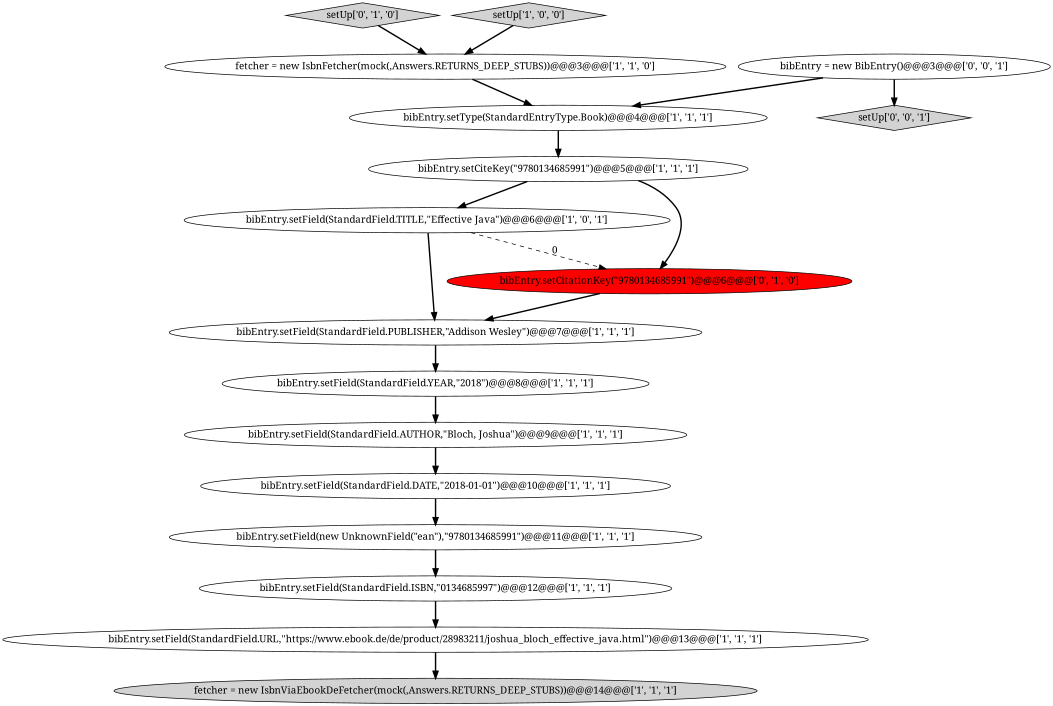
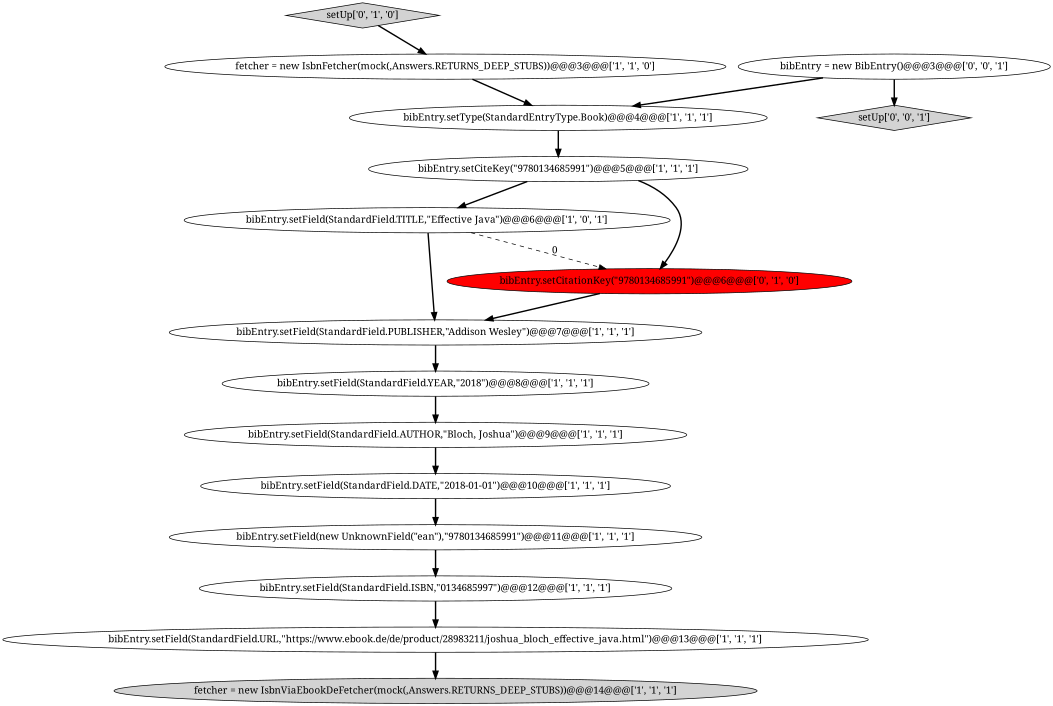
node "setUp['1', '0', '0']": removed
